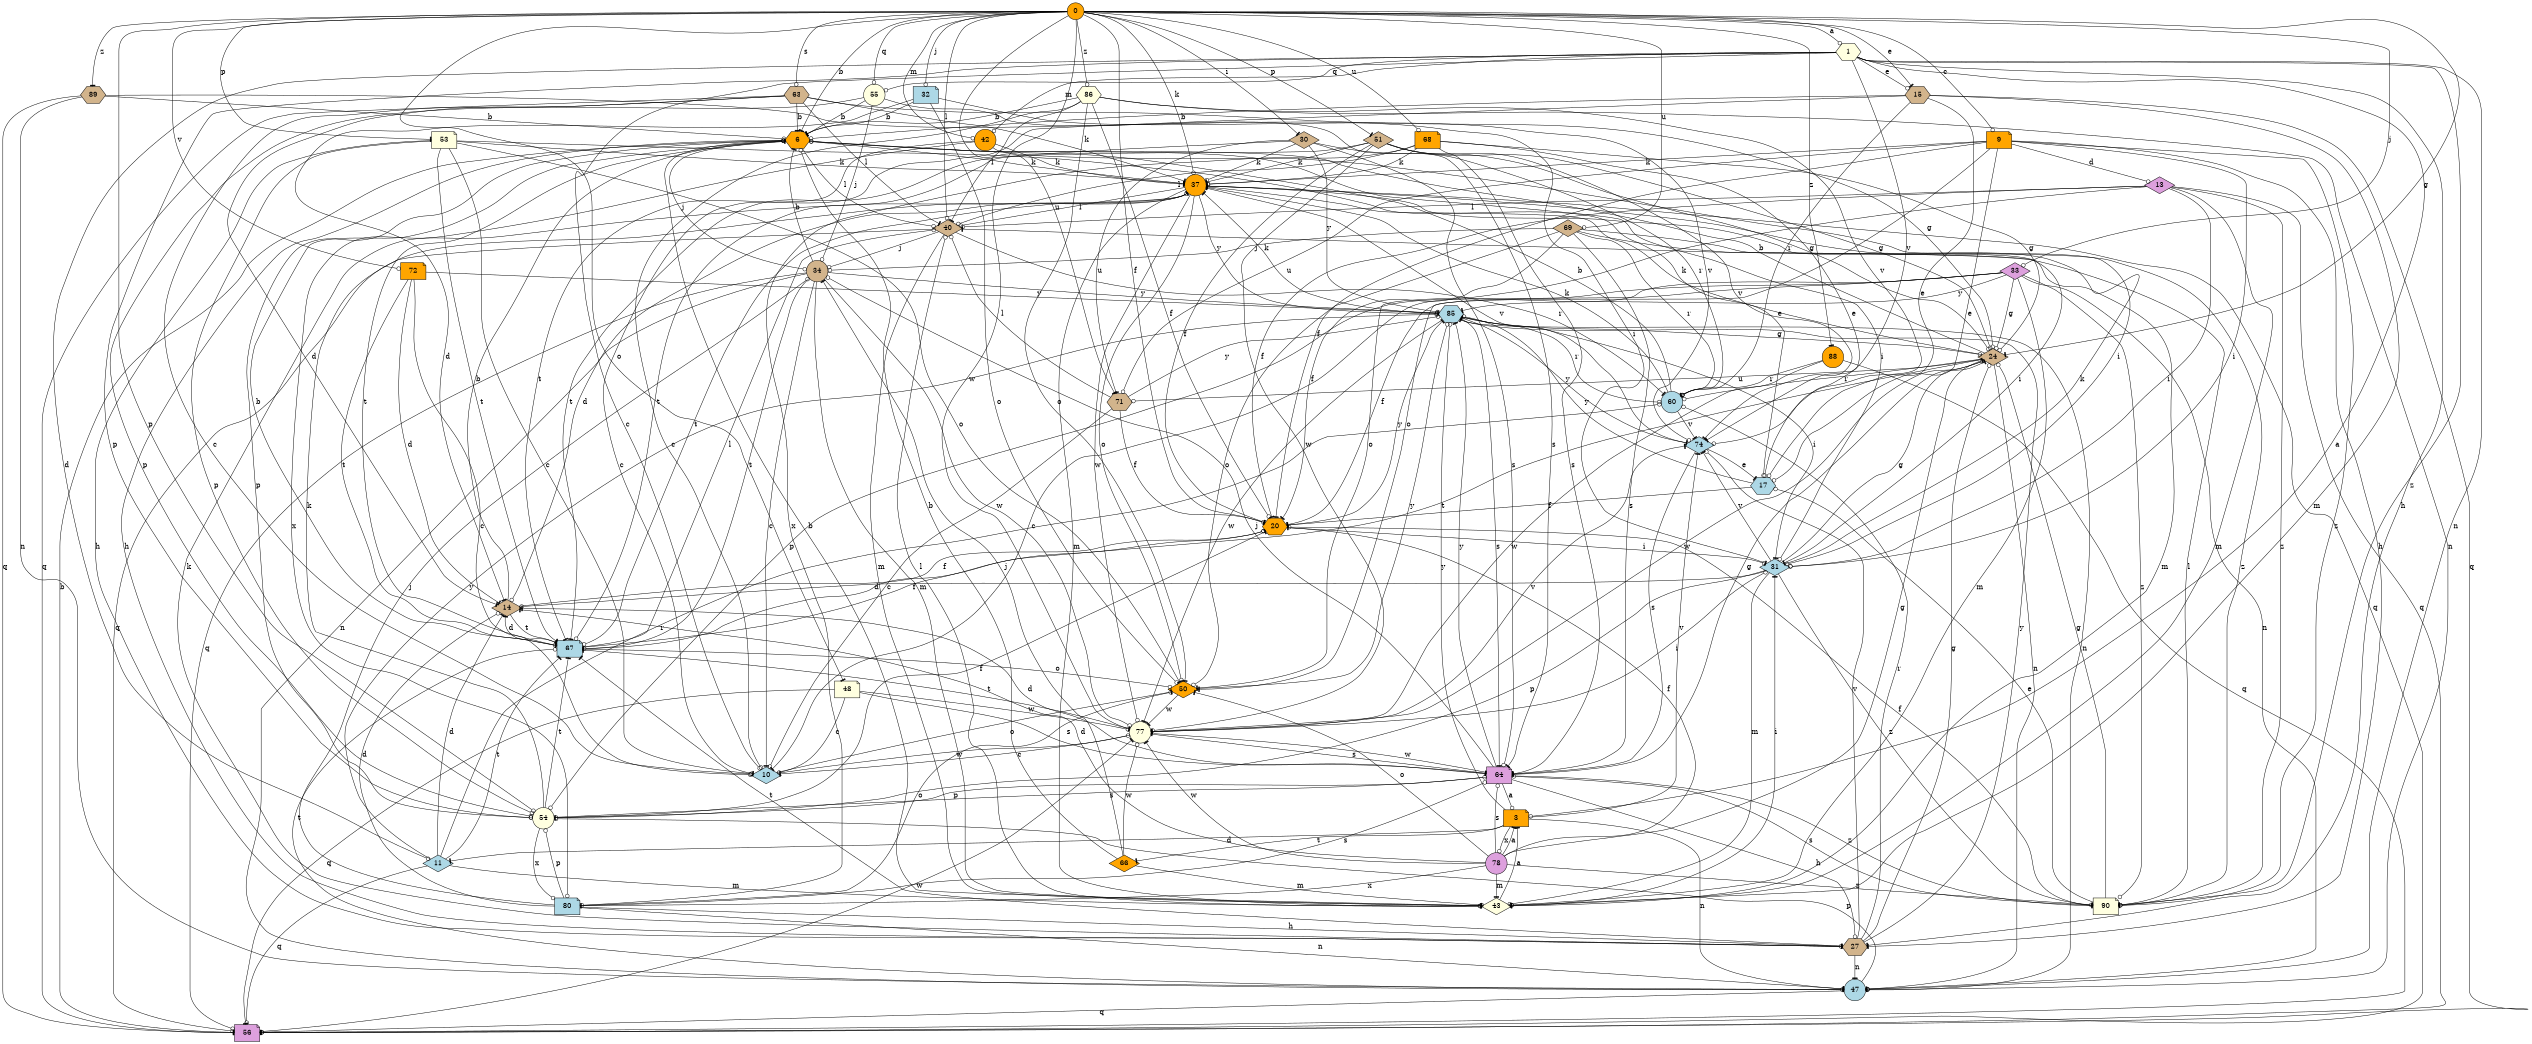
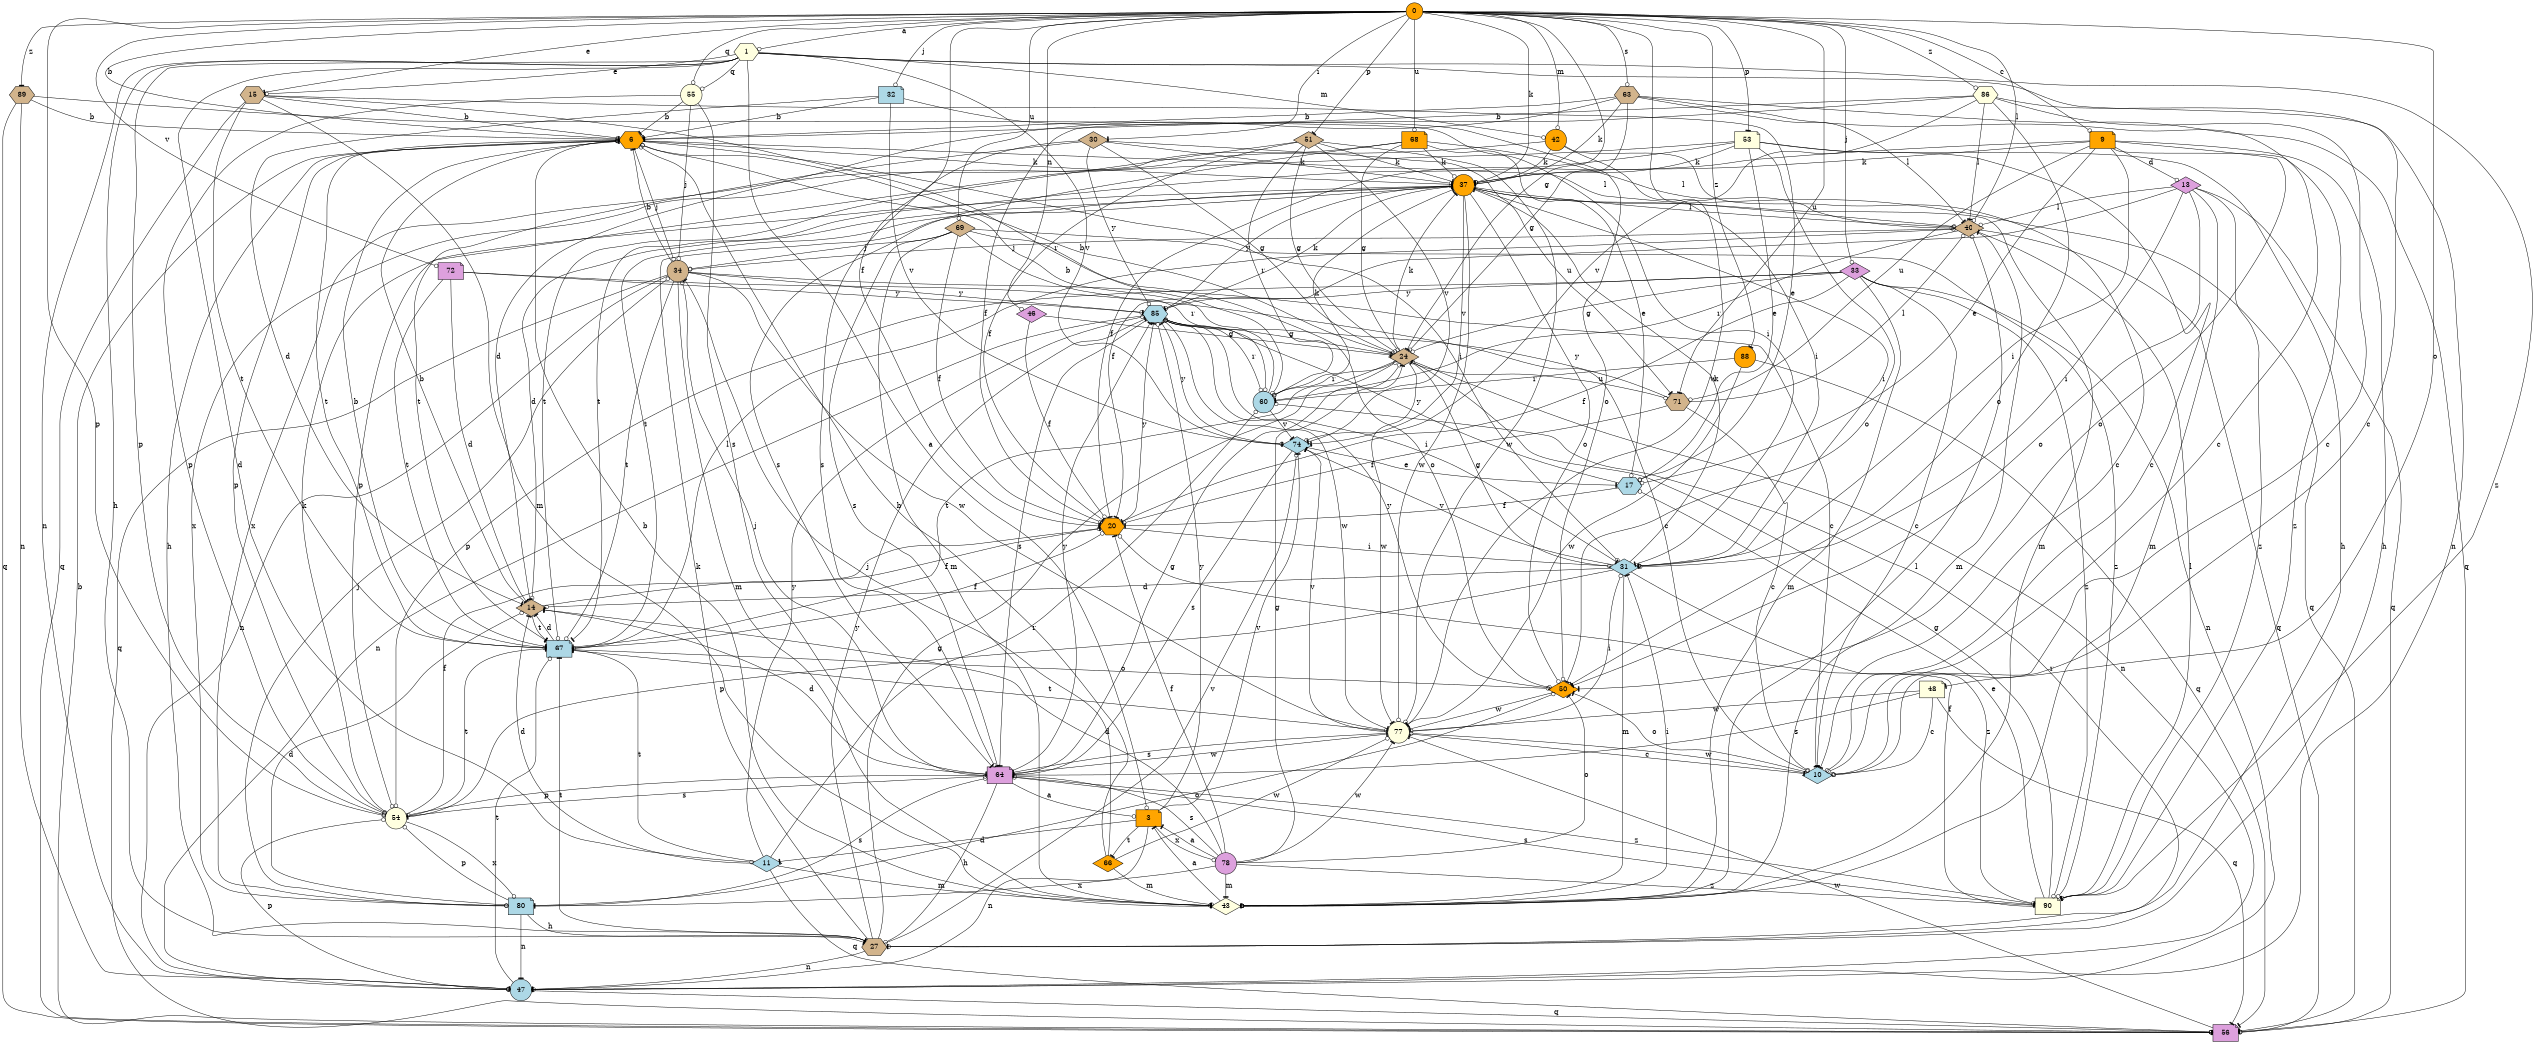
node "72": fillcolor orange -> plum
node "46": added
